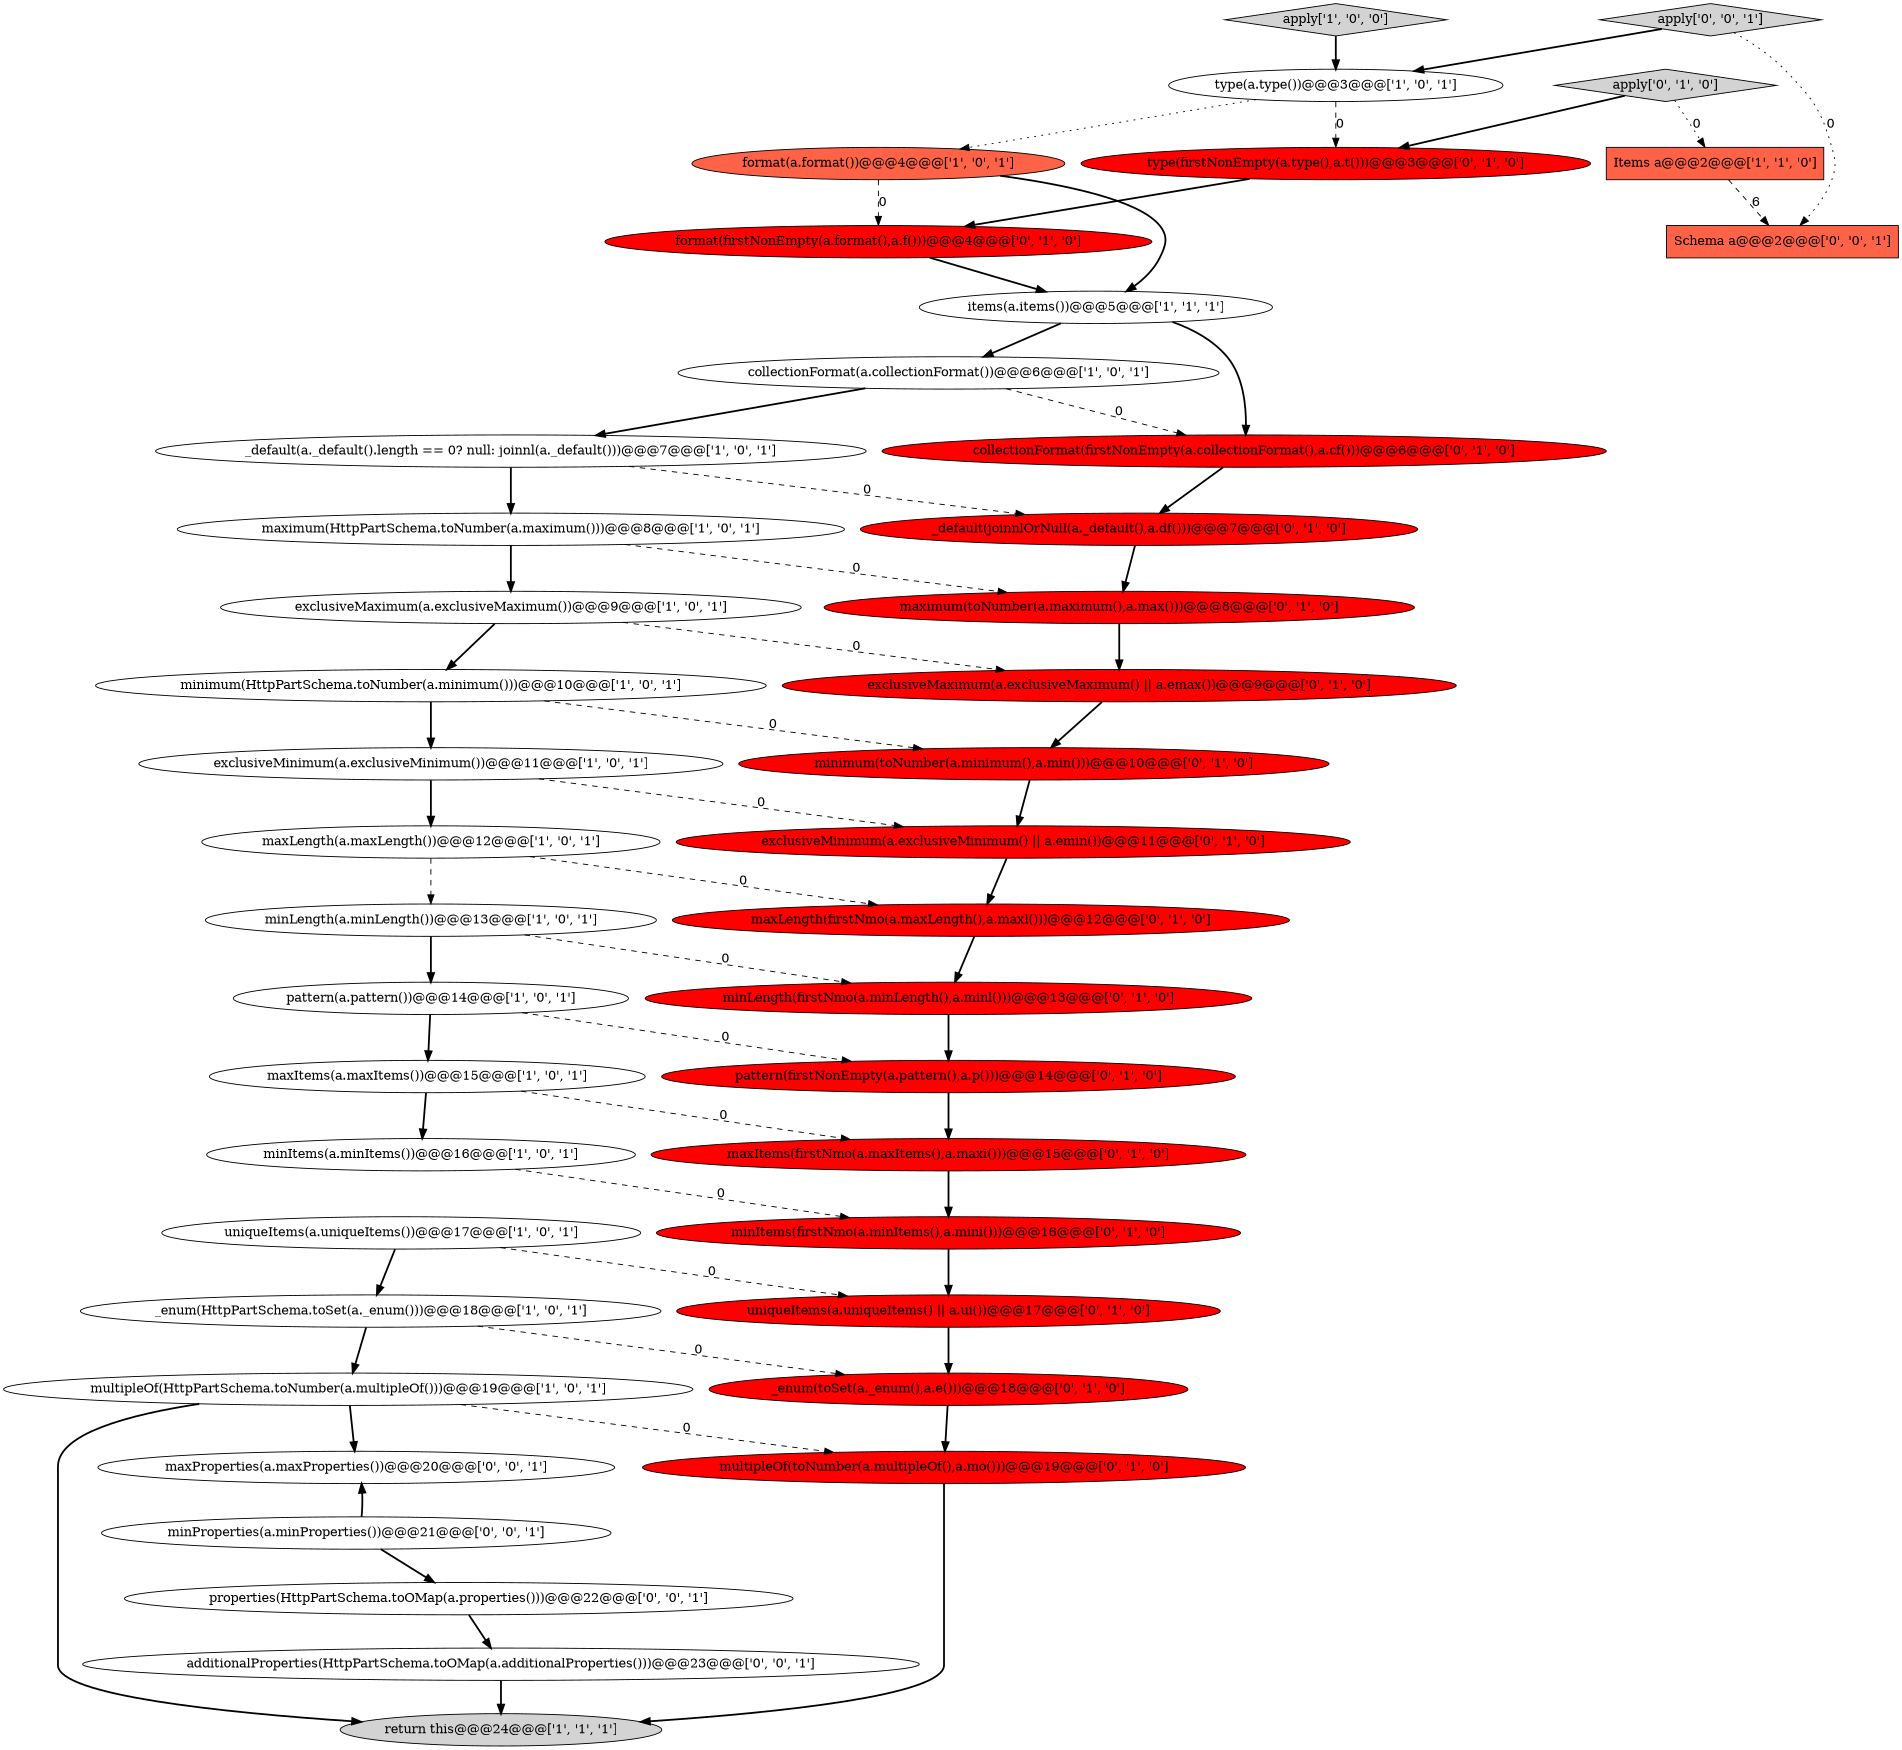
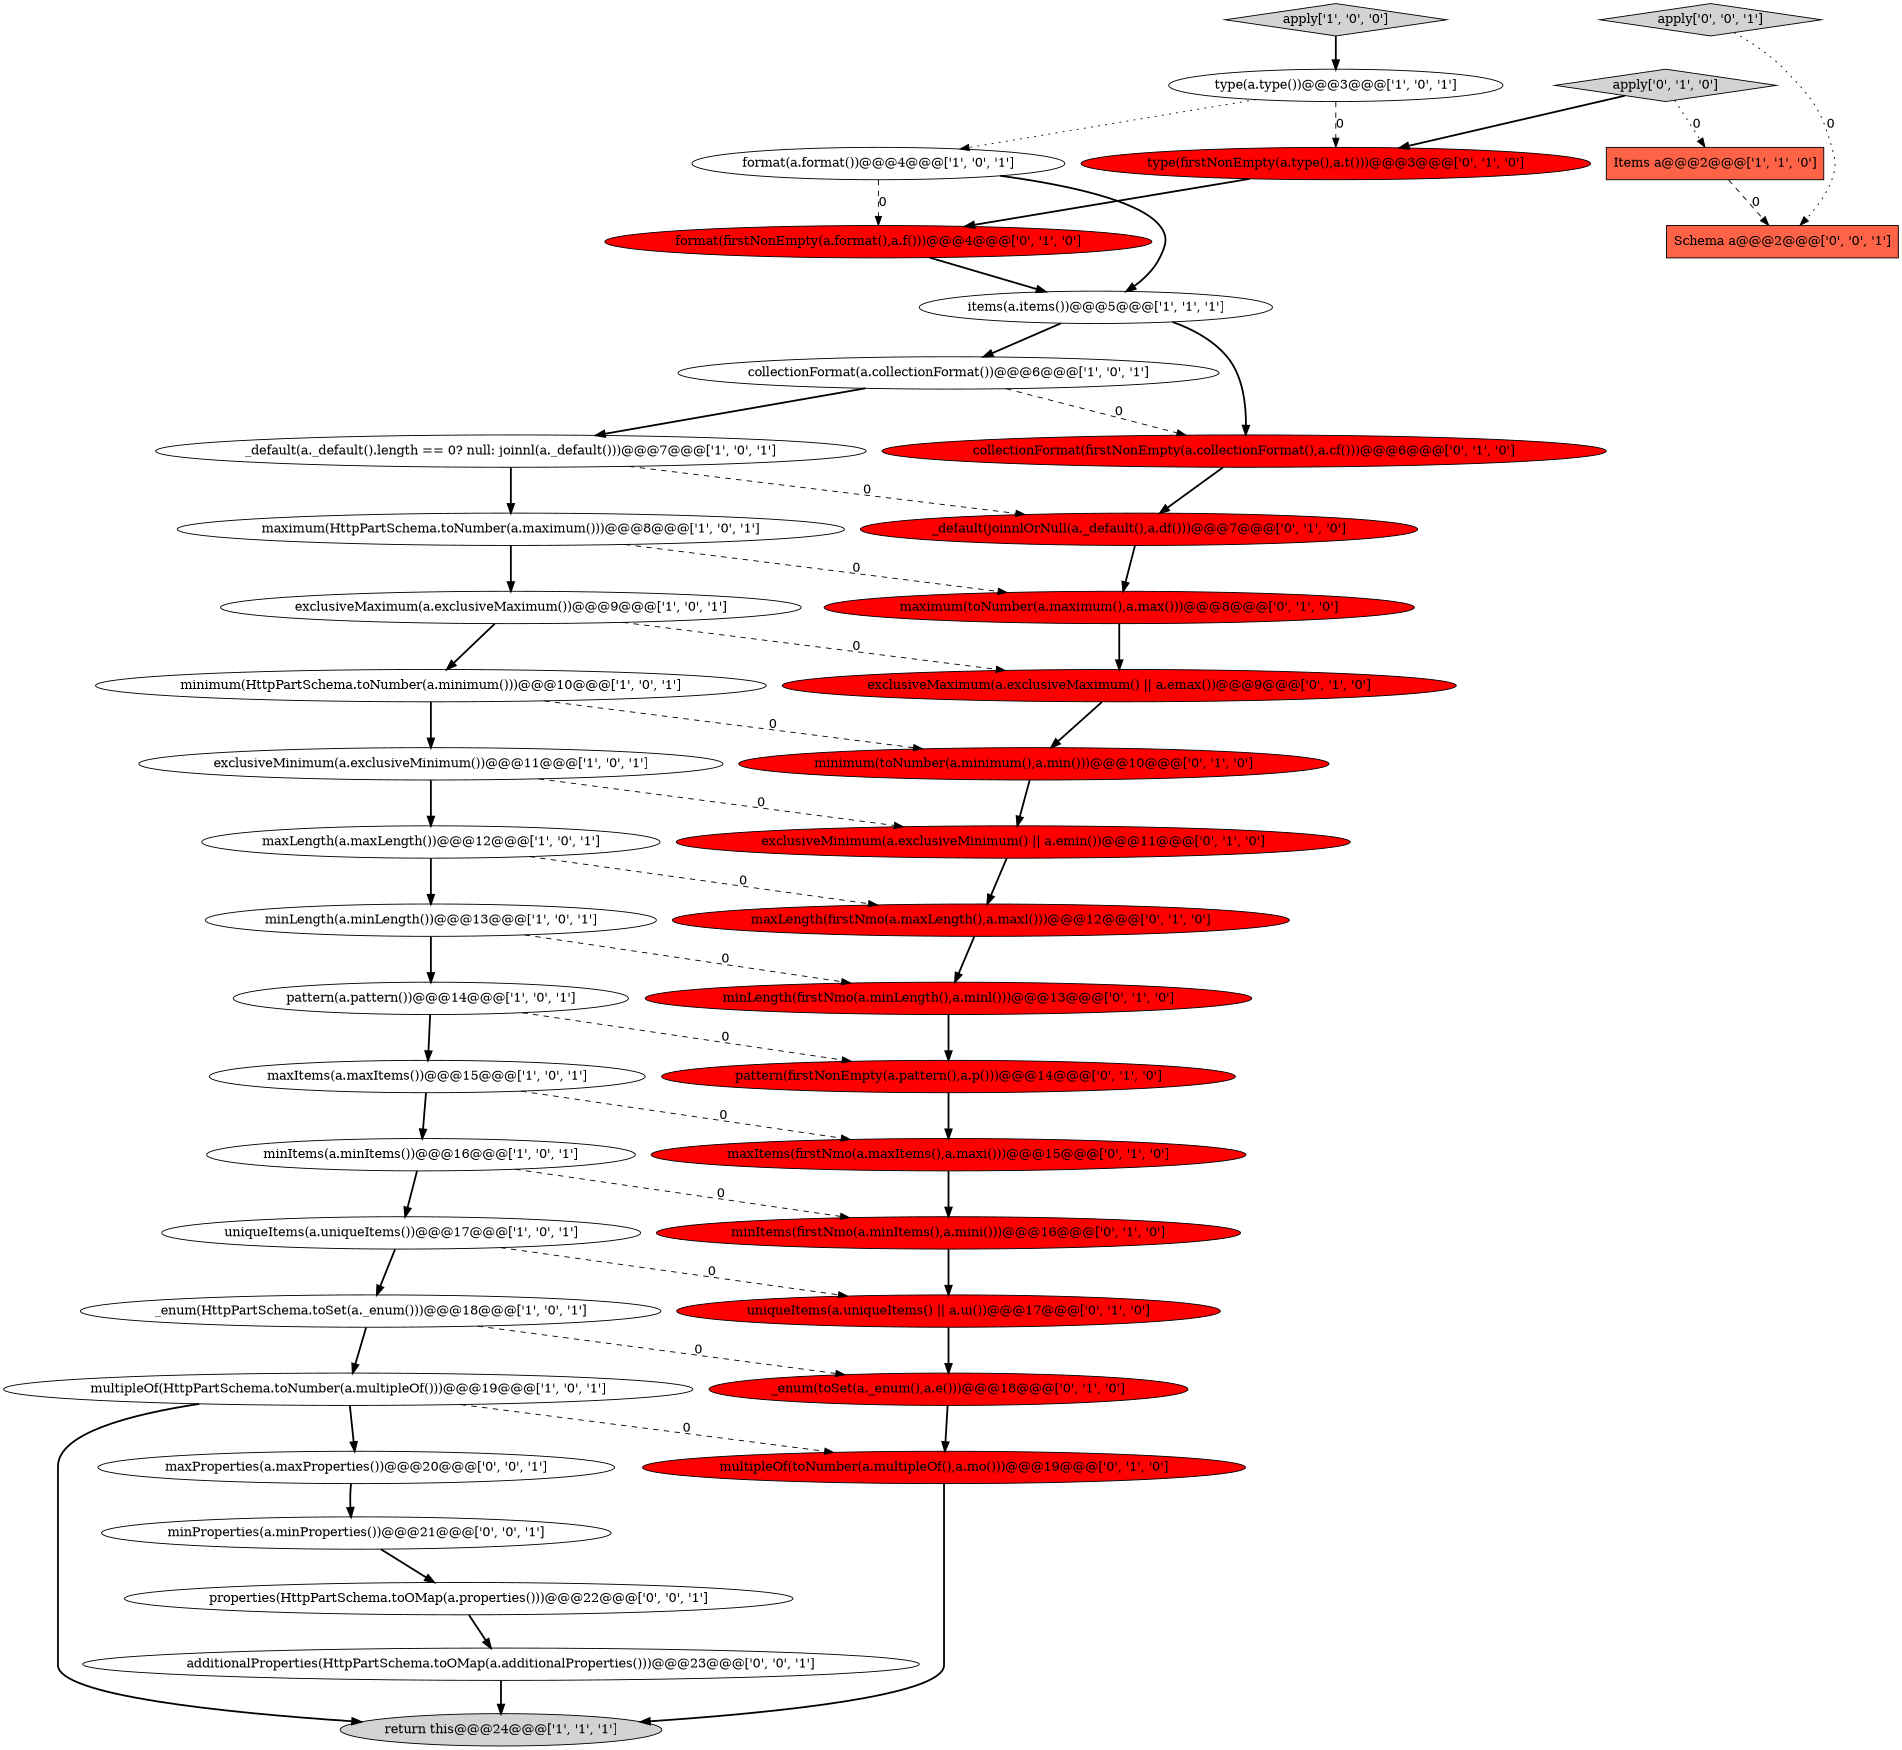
edge "apply['0', '0', '1']" -> "type(a.type())@@@3@@@['1', '0', '1']": removed
node "format(a.format())@@@4@@@['1', '0', '1']": fillcolor tomato -> white
edge "Items a@@@2@@@['1', '1', '0']" -> "Schema a@@@2@@@['0', '0', '1']": label "6" -> "0"
edge "maxLength(a.maxLength())@@@12@@@['1', '0', '1']" -> "minLength(a.minLength())@@@13@@@['1', '0', '1']": style dashed -> bold
edge "minItems(a.minItems())@@@16@@@['1', '0', '1']" -> "uniqueItems(a.uniqueItems())@@@17@@@['1', '0', '1']": added
edge "minProperties(a.minProperties())@@@21@@@['0', '0', '1']" -> "maxProperties(a.maxProperties())@@@20@@@['0', '0', '1']": reversed
